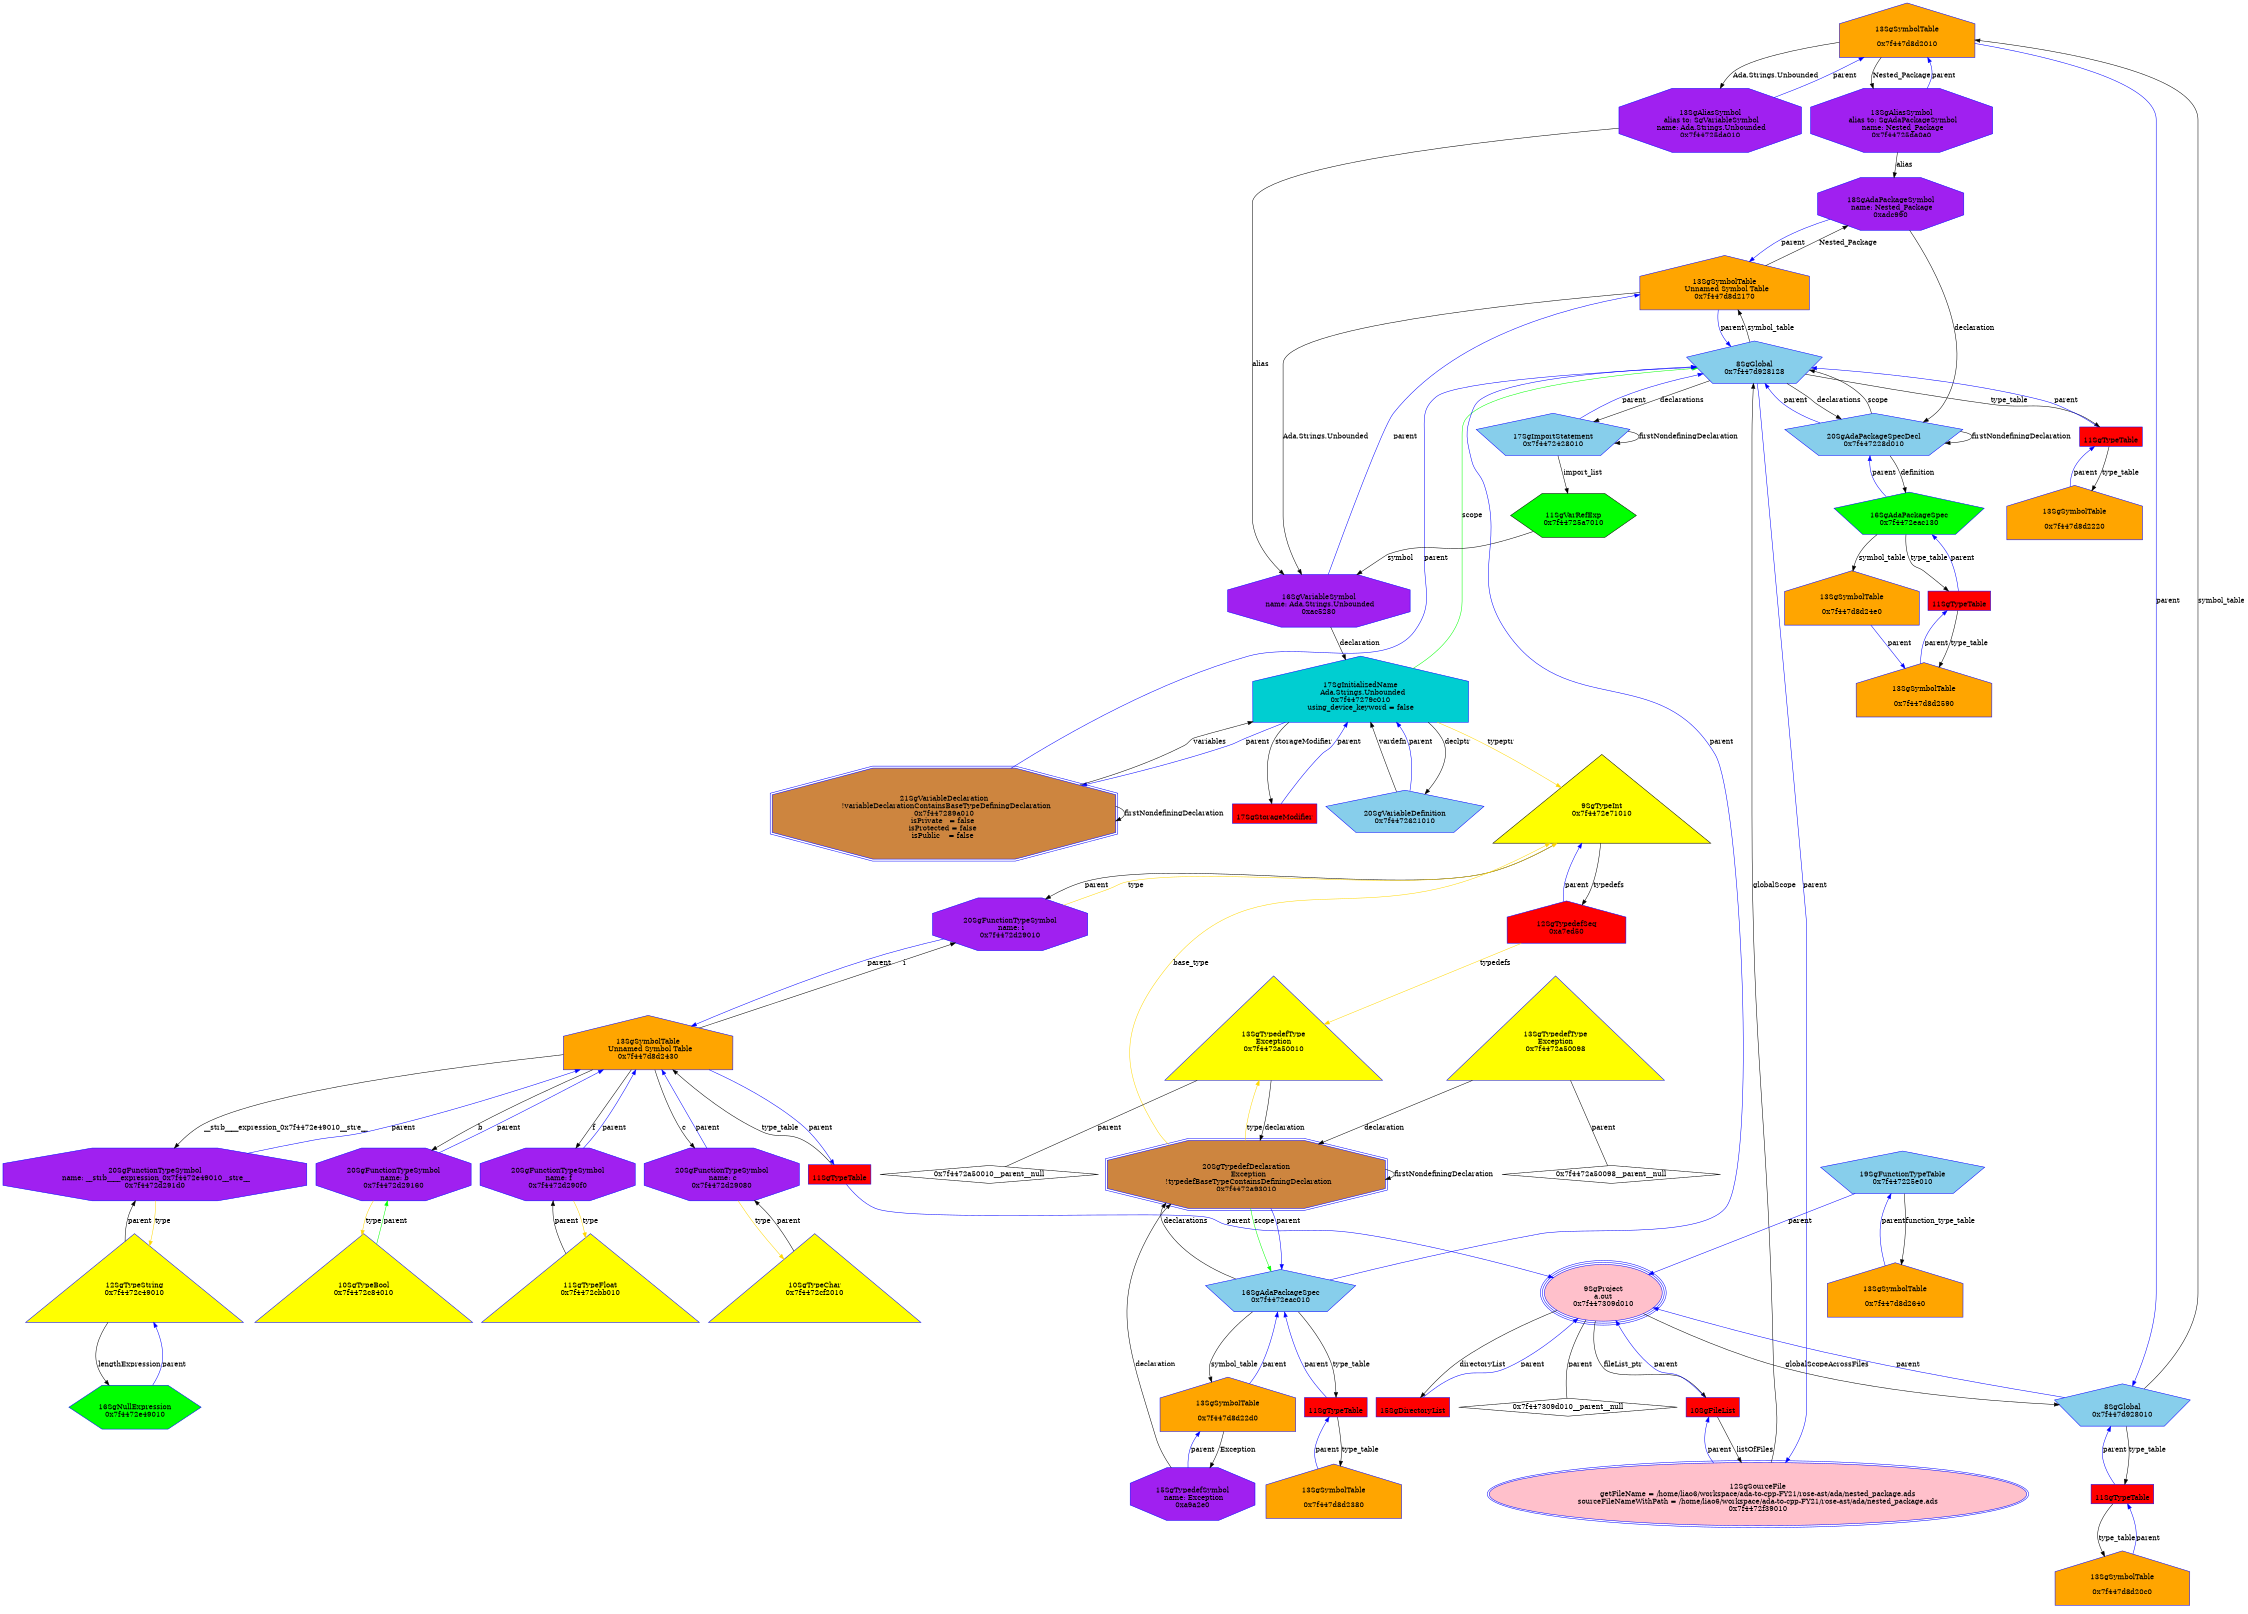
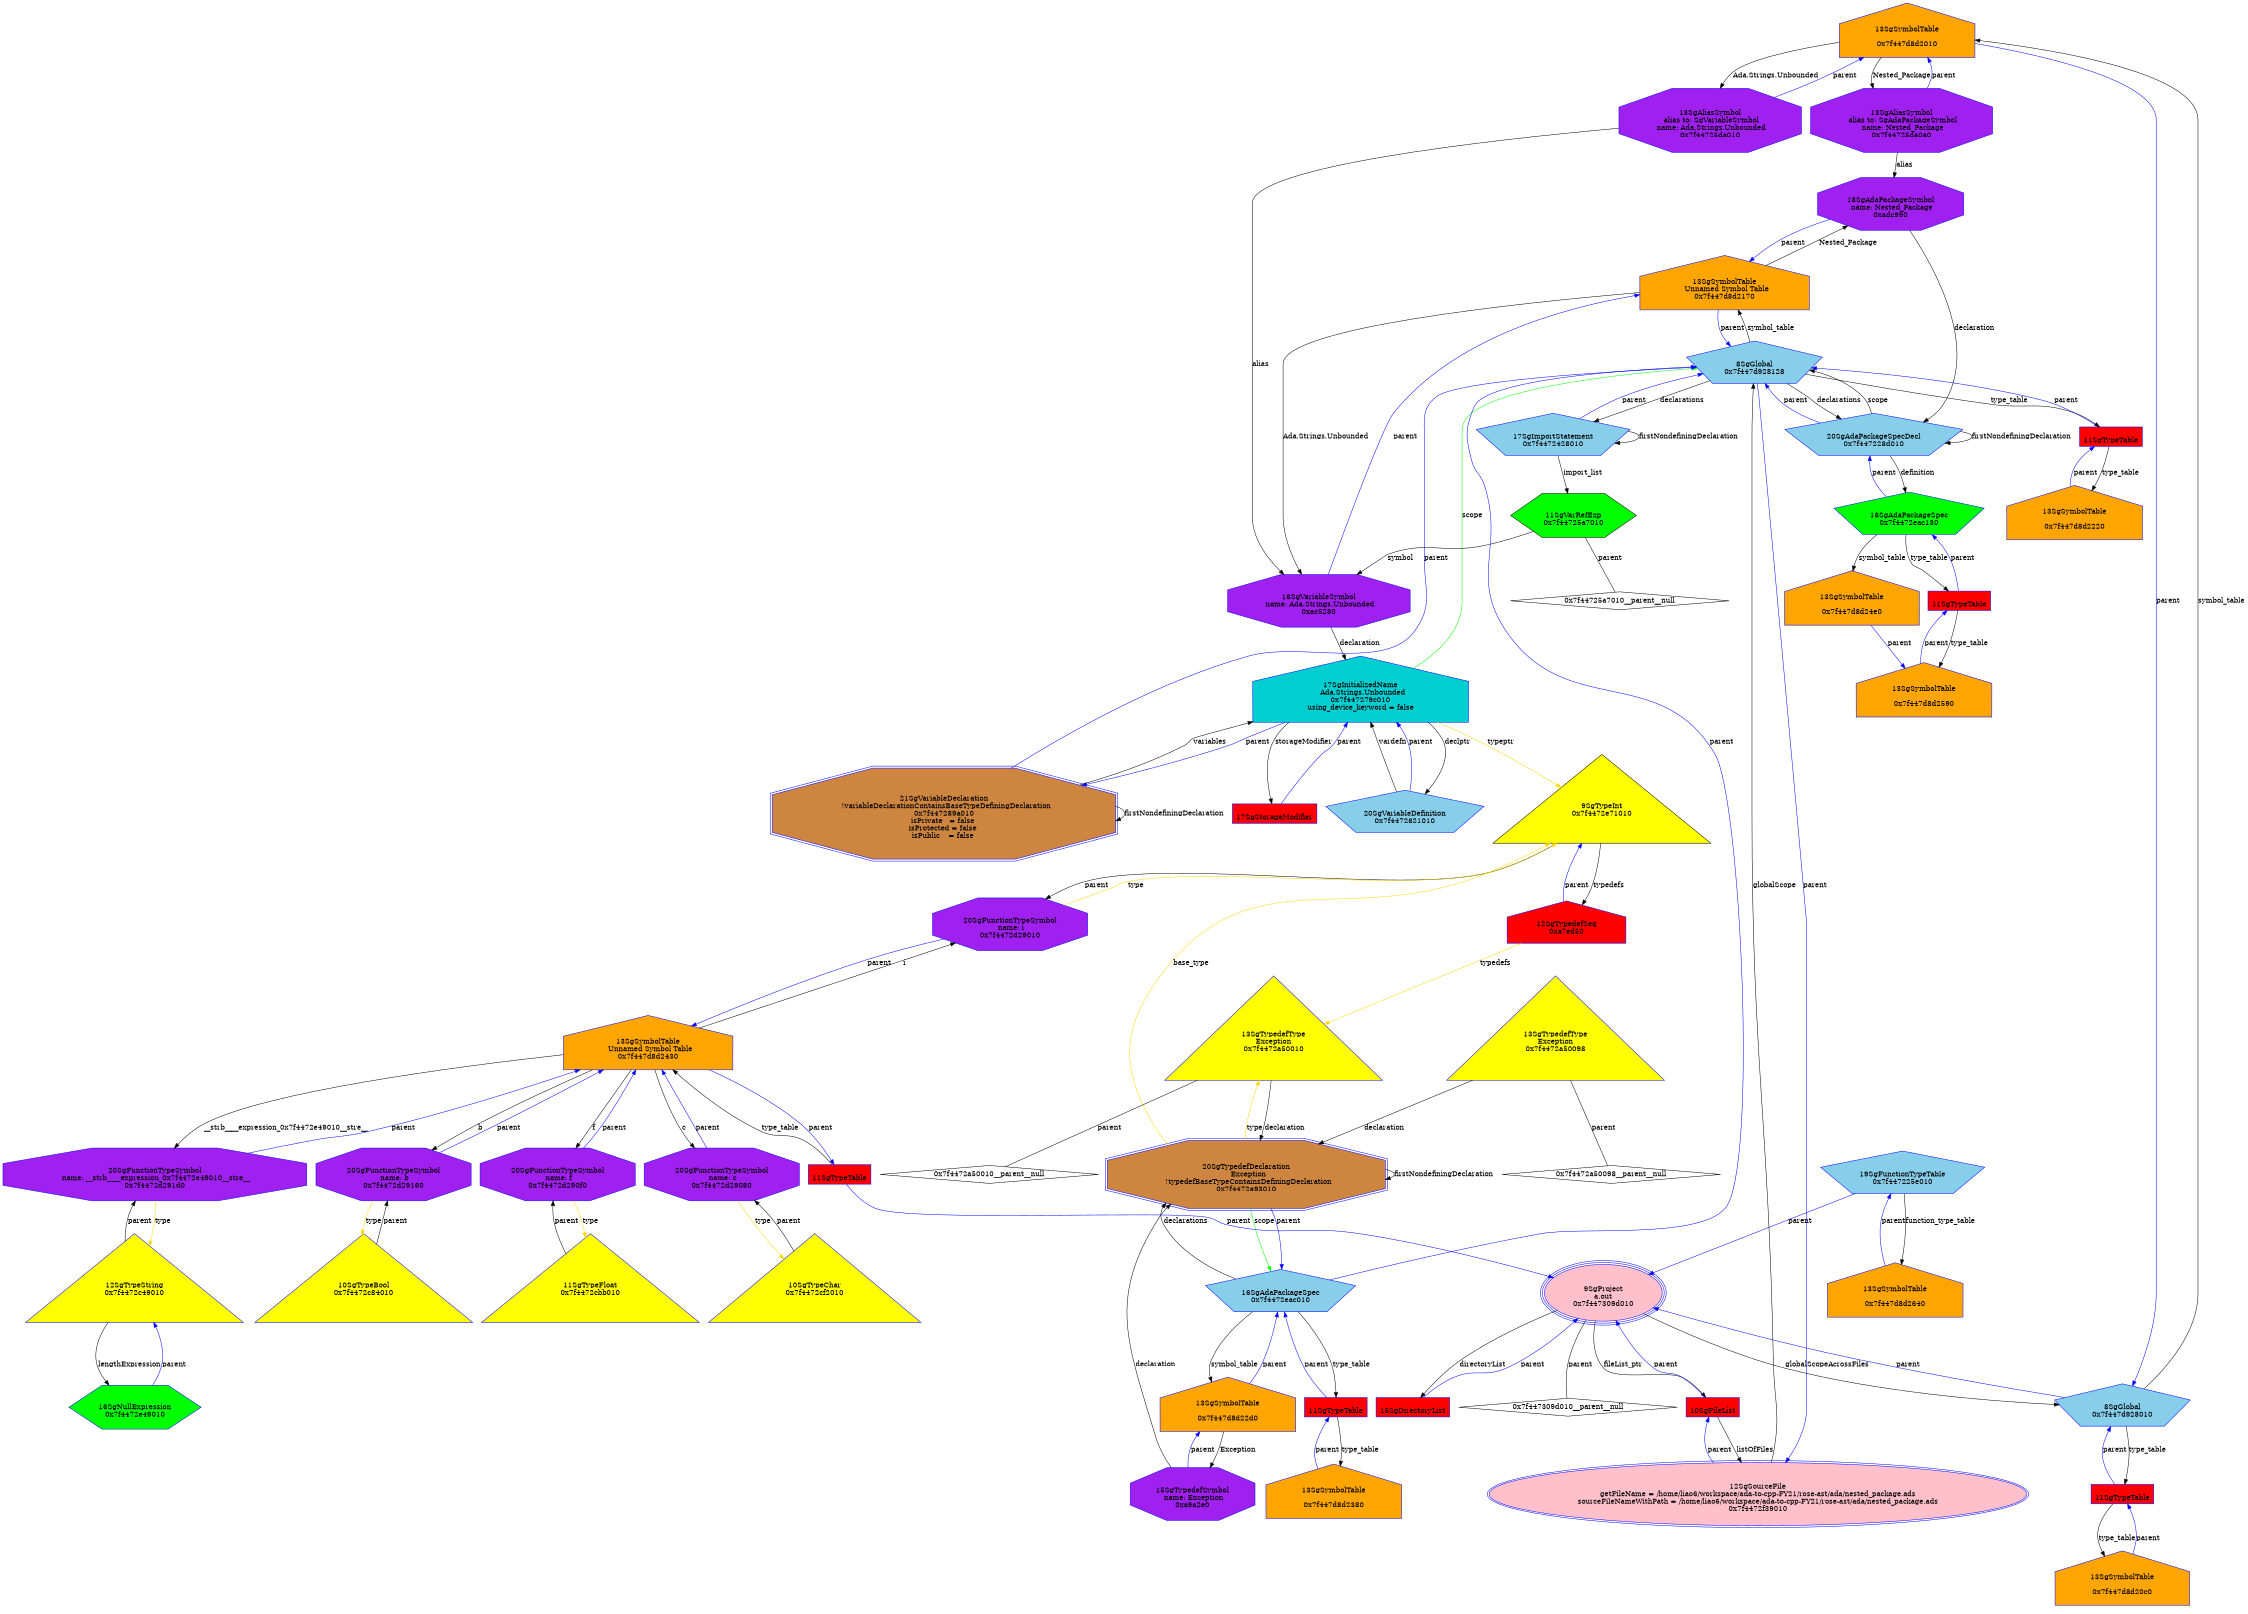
node "0x7f44725a7010__parent__null": added
edge "10SgTypeBool 0x7f4472c84010" -> "20SgFunctionTypeSymbol name: b 0x7f4472d29160": color green -> black
